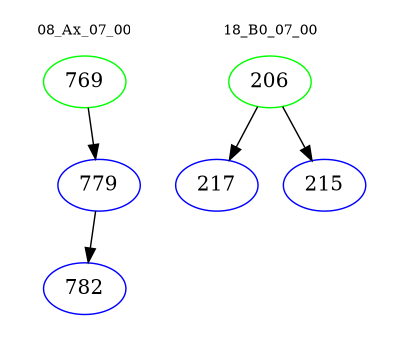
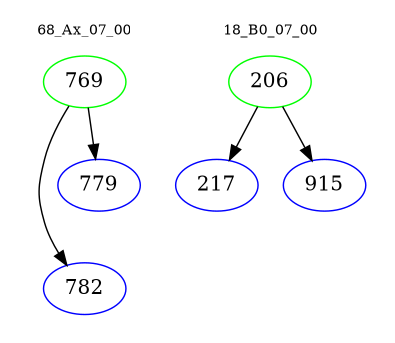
cluster "08_Ax_07_00": label "08_Ax_07_00" -> "68_Ax_07_00"
node "215": label "215" -> "915"
edge "779" -> "782": now "769" -> "782"
